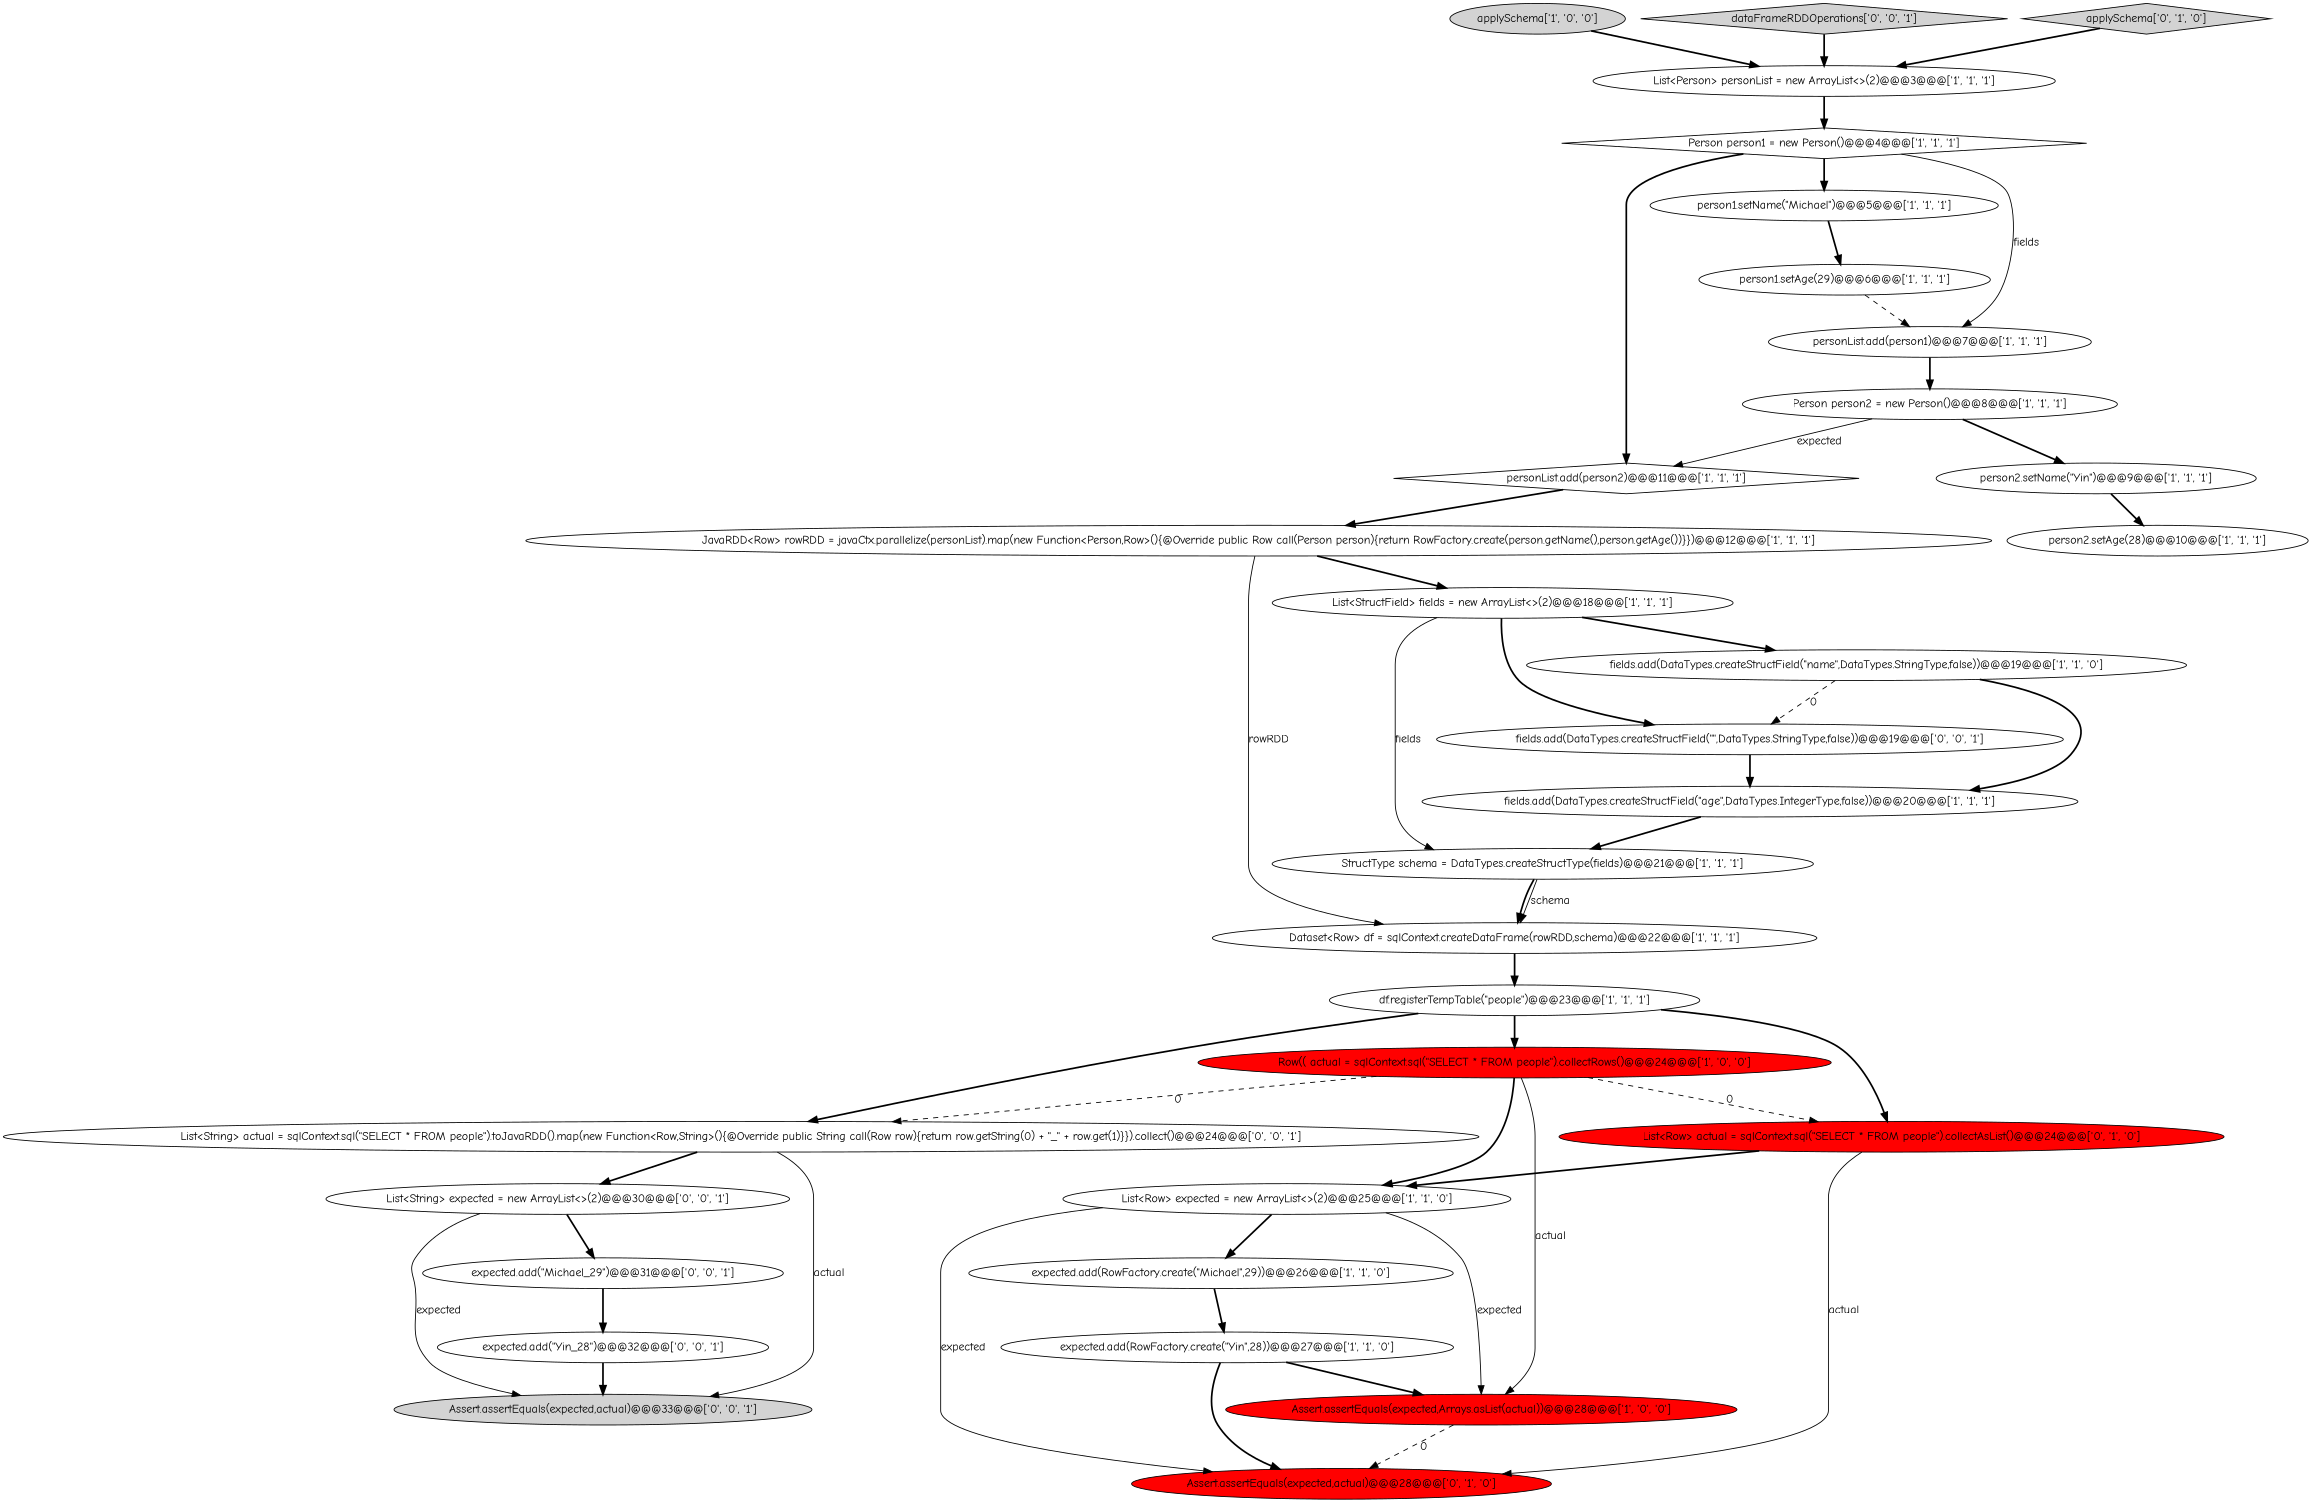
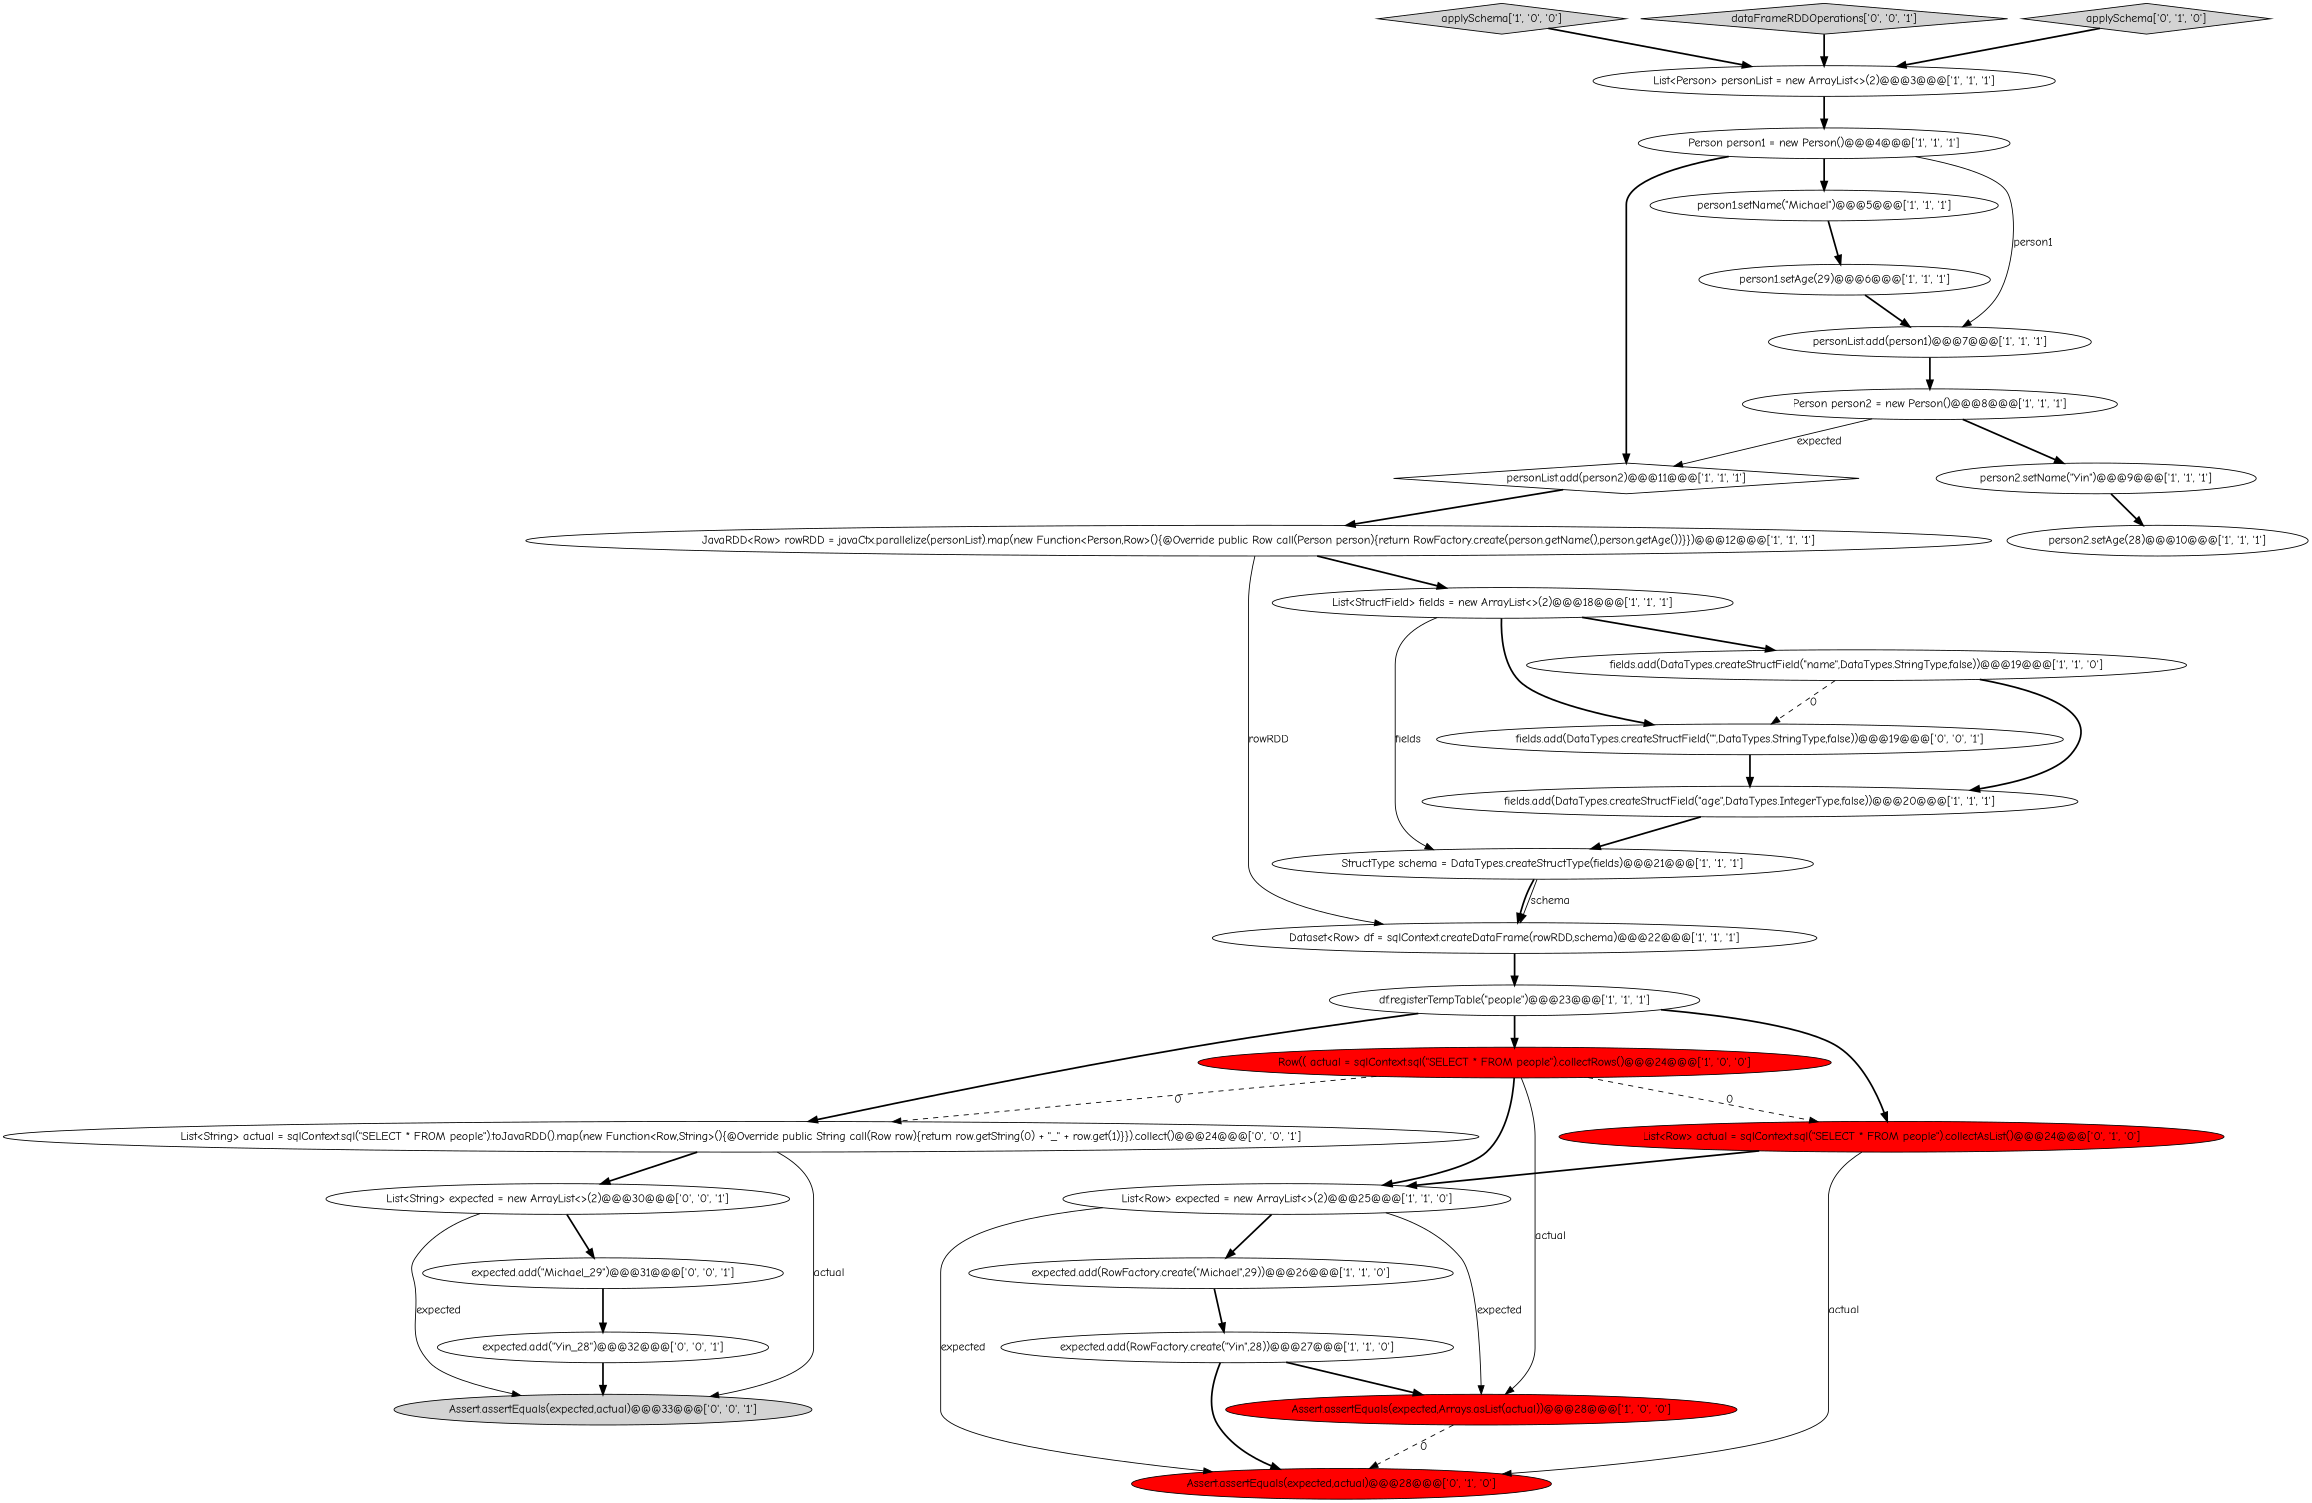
node "applySchema['1', '0', '0']": shape ellipse -> diamond
node "Person person1 = new Person()@@@4@@@['1', '1', '1']": shape diamond -> ellipse
edge "Person person1 = new Person()@@@4@@@['1', '1', '1']" -> "personList.add(person1)@@@7@@@['1', '1', '1']": label "fields" -> "person1"
edge "person1.setAge(29)@@@6@@@['1', '1', '1']" -> "personList.add(person1)@@@7@@@['1', '1', '1']": style dashed -> bold
